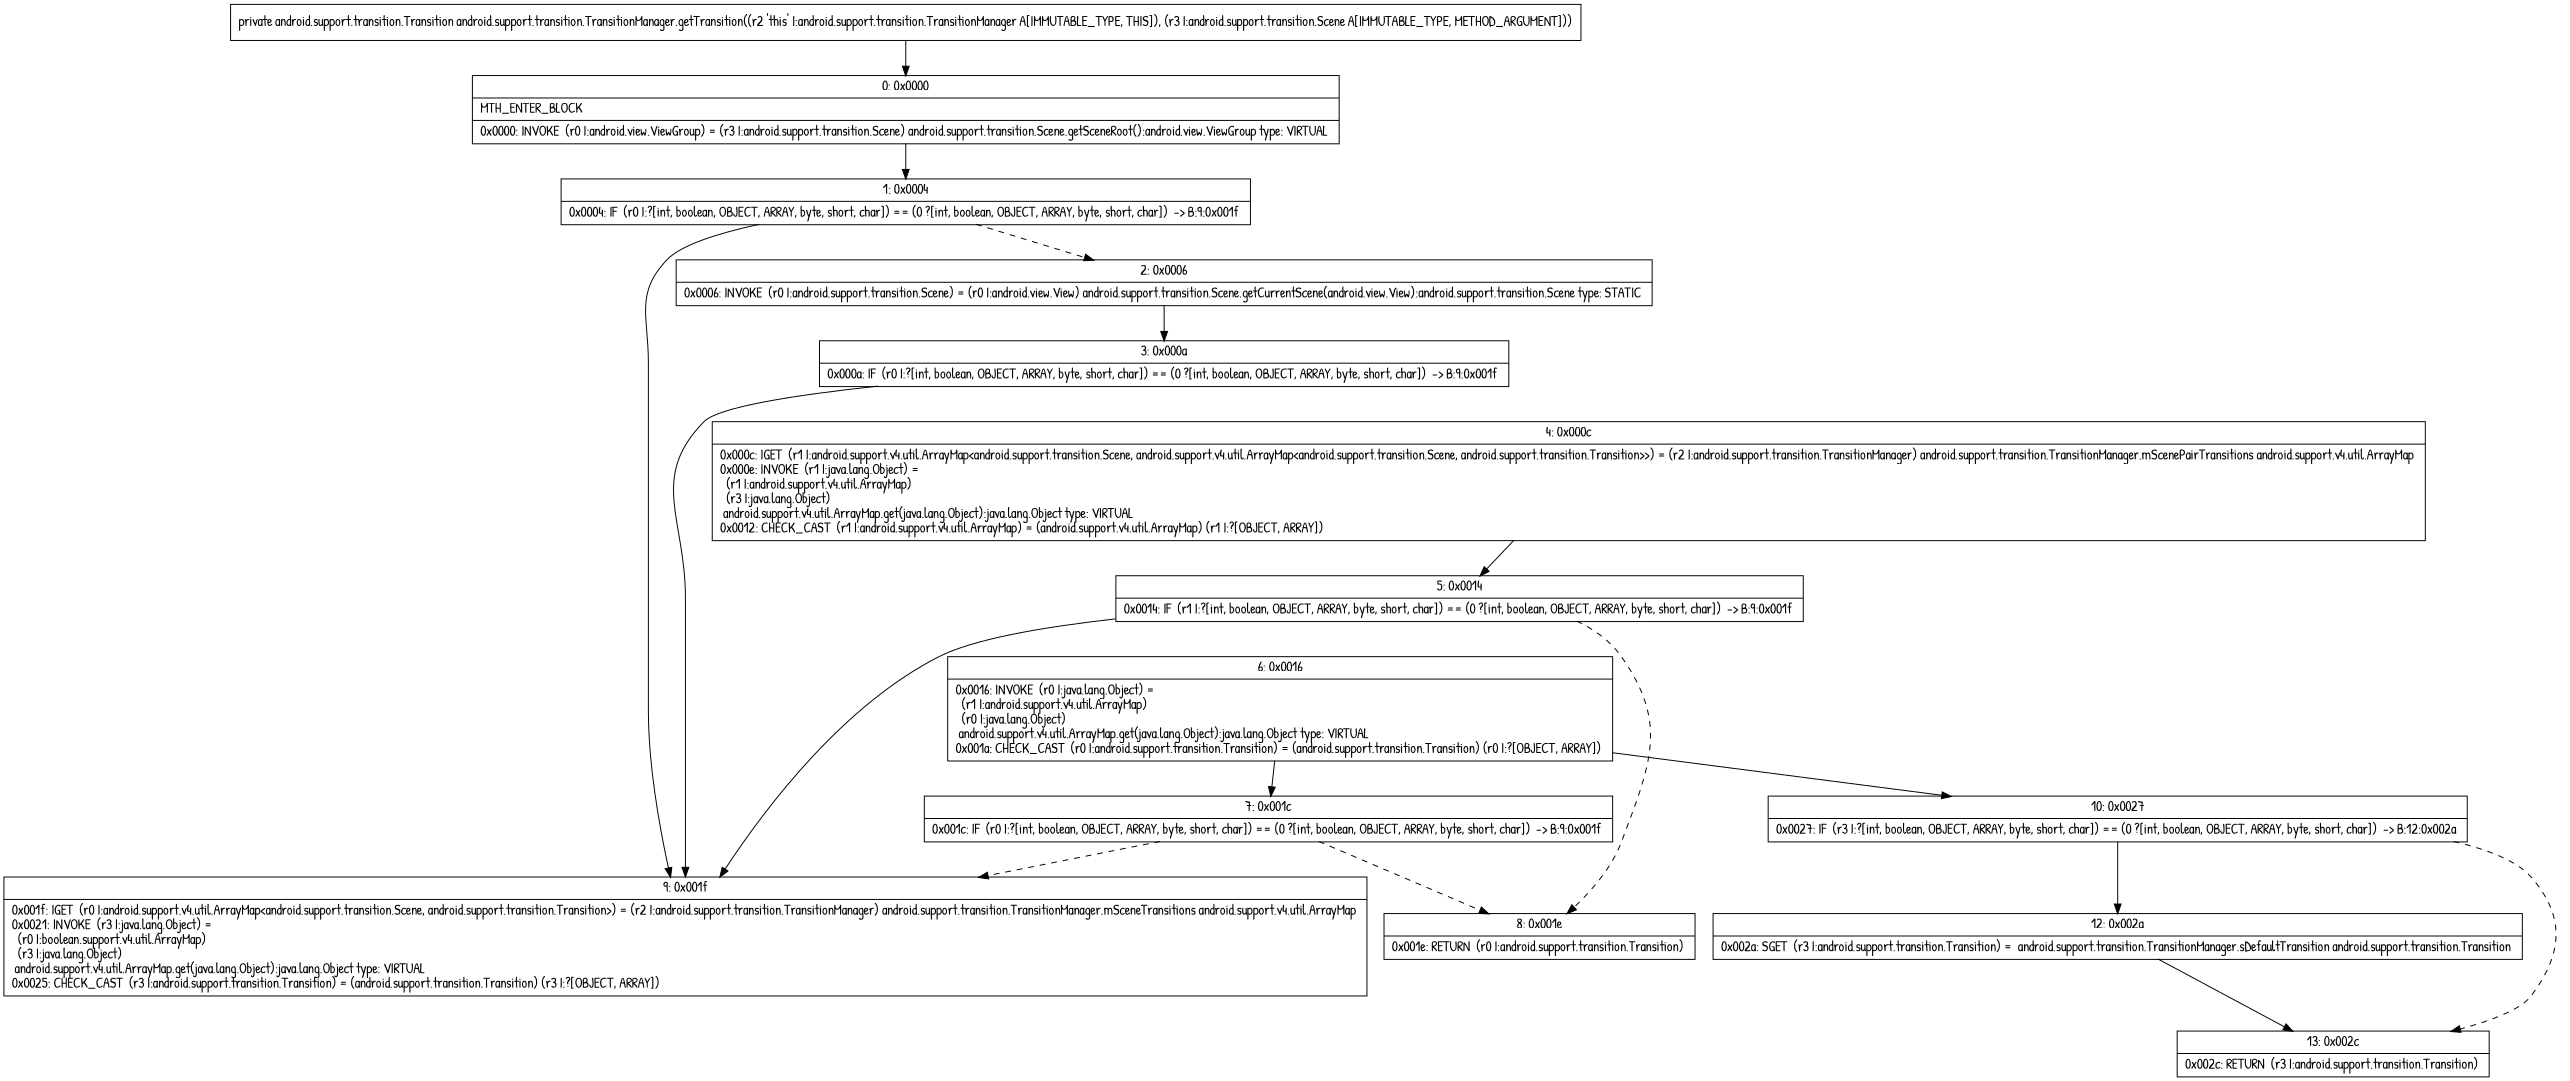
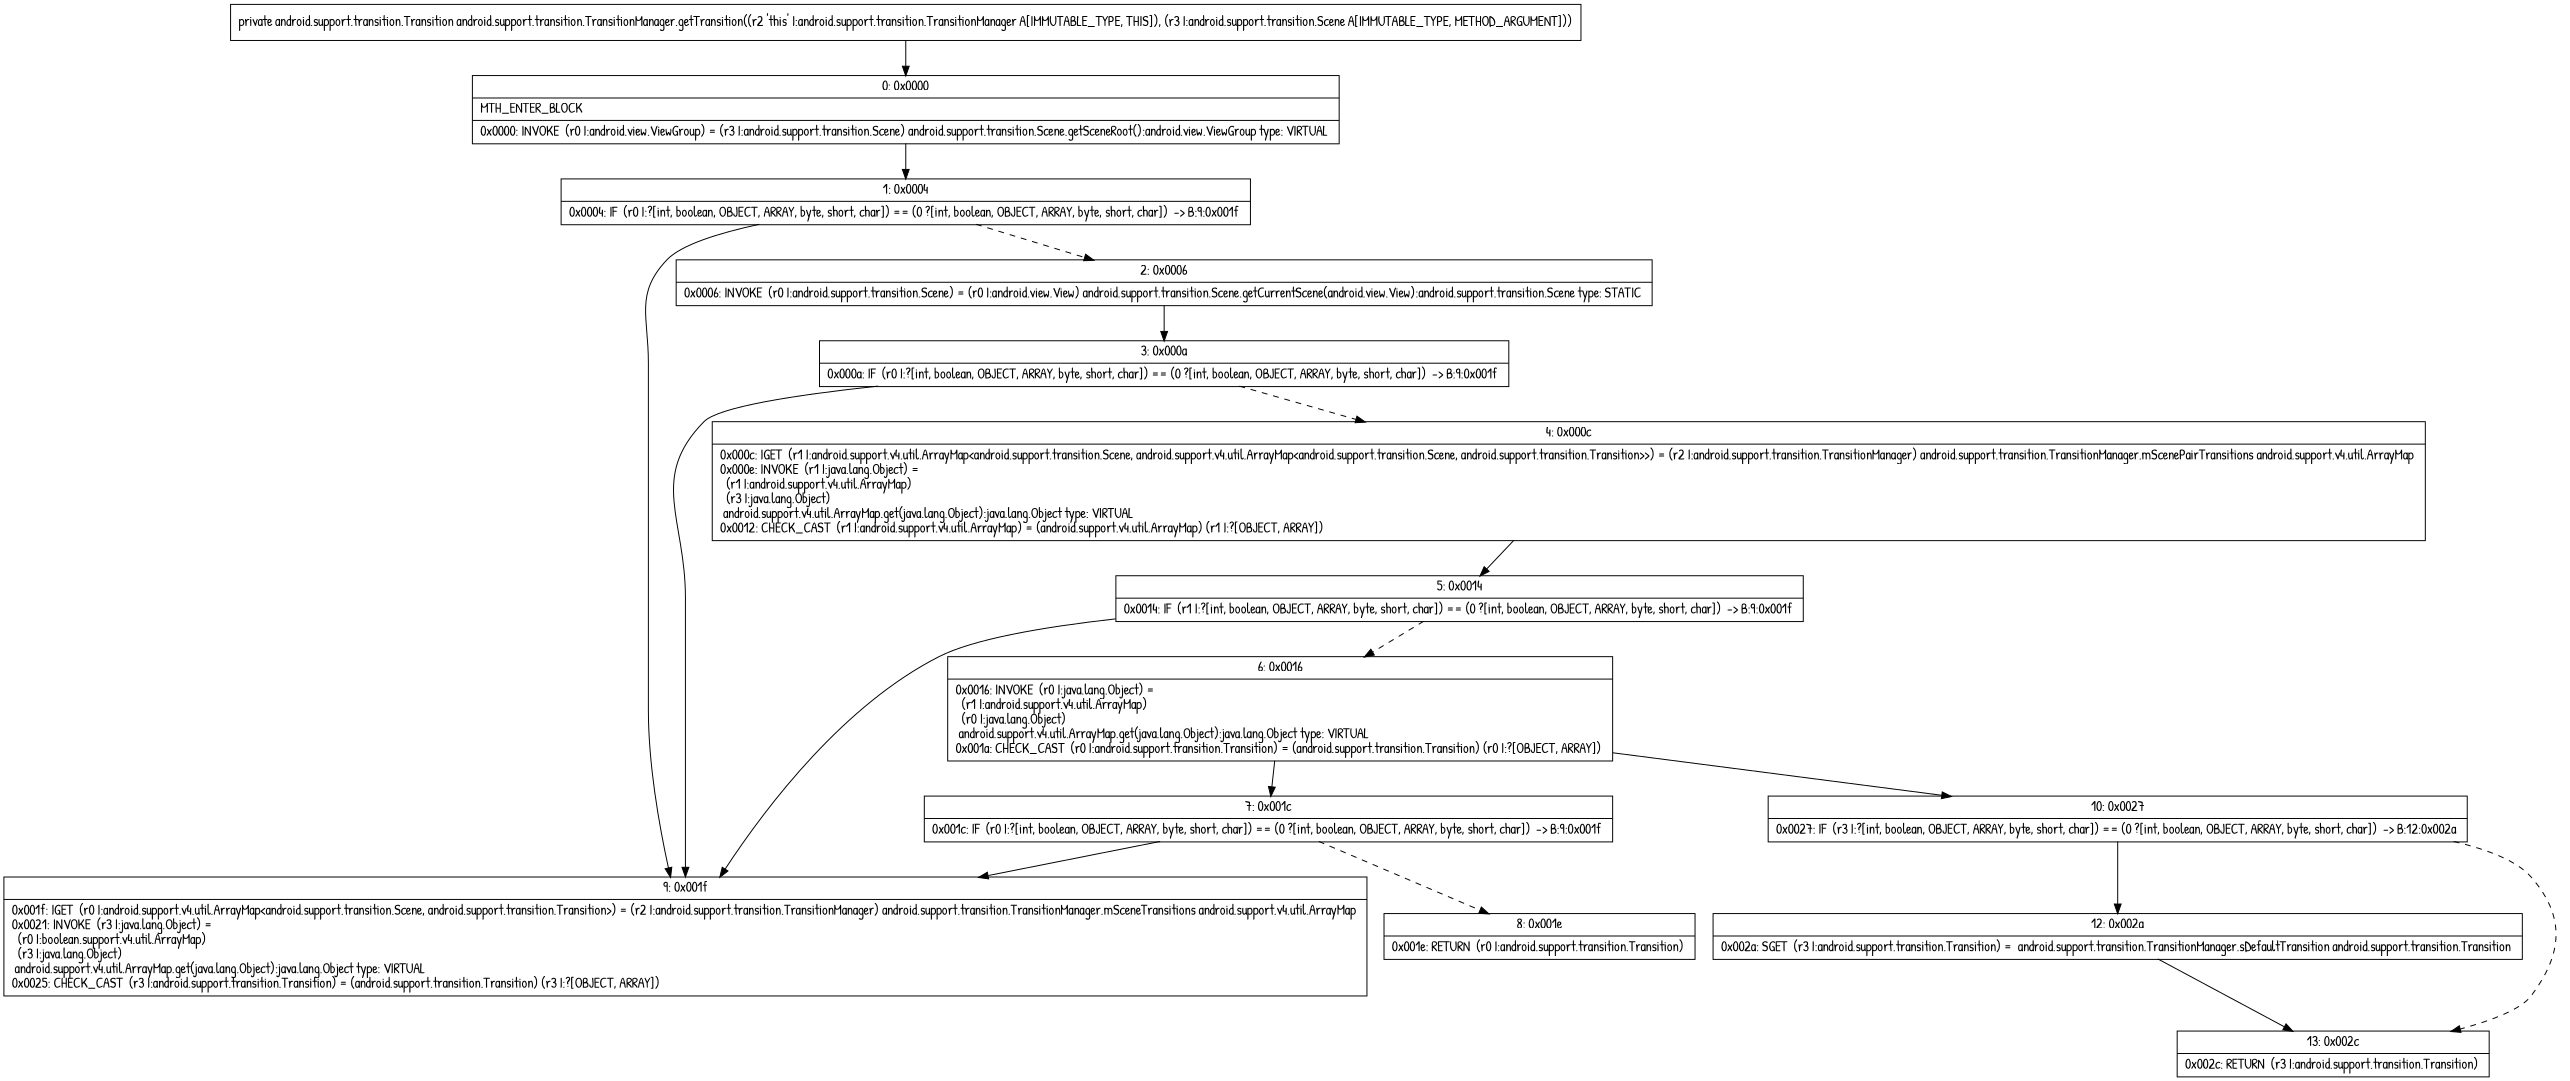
edge "3: 0x000a" -> "4: 0x000c": added
edge "5: 0x0014" -> "8: 0x001e": now "5: 0x0014" -> "6: 0x0016"
edge "7: 0x001c" -> "9: 0x001f": style dashed -> solid
